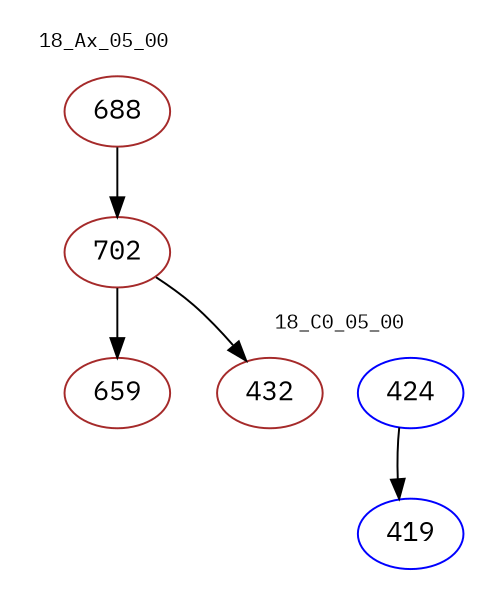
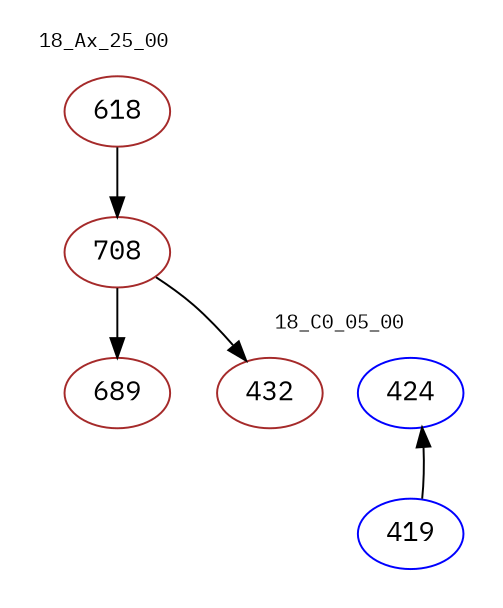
cluster "18_Ax_05_00": label "18_Ax_05_00" -> "18_Ax_25_00"
node "688": label "688" -> "618"
node "702": label "702" -> "708"
node "659": label "659" -> "689"
edge "424" -> "419": reversed
